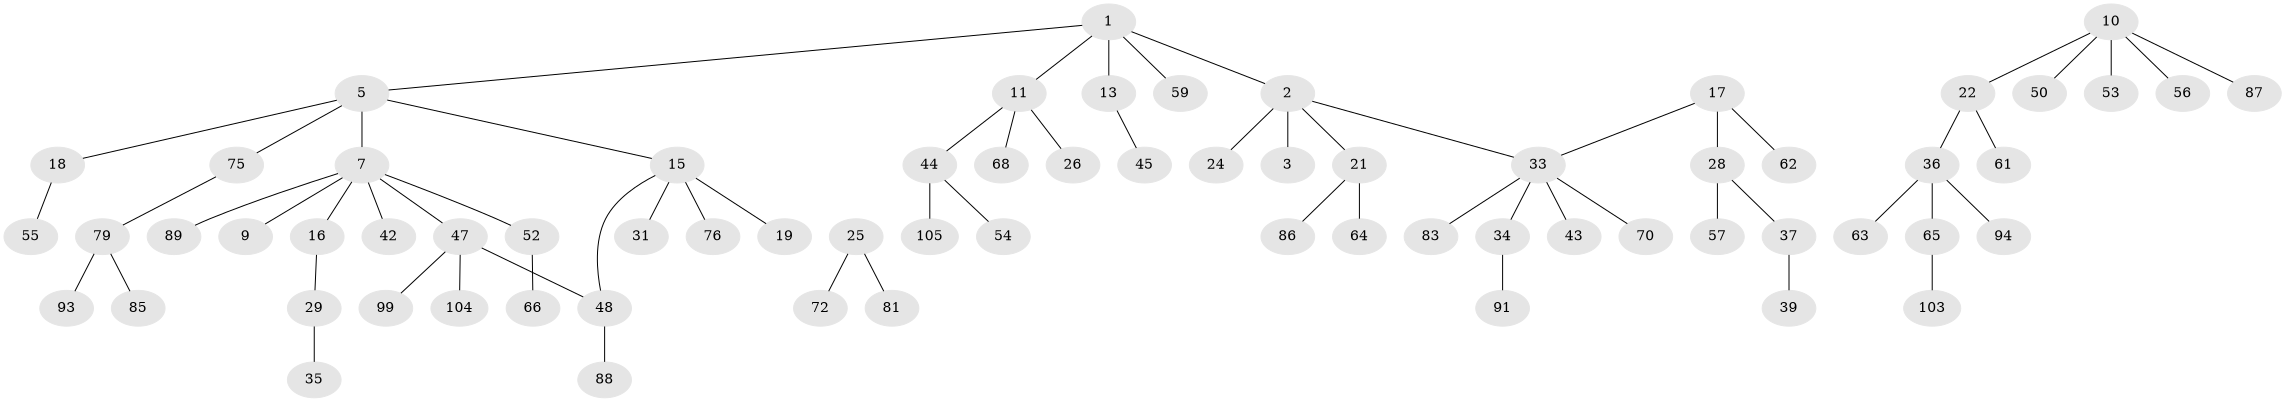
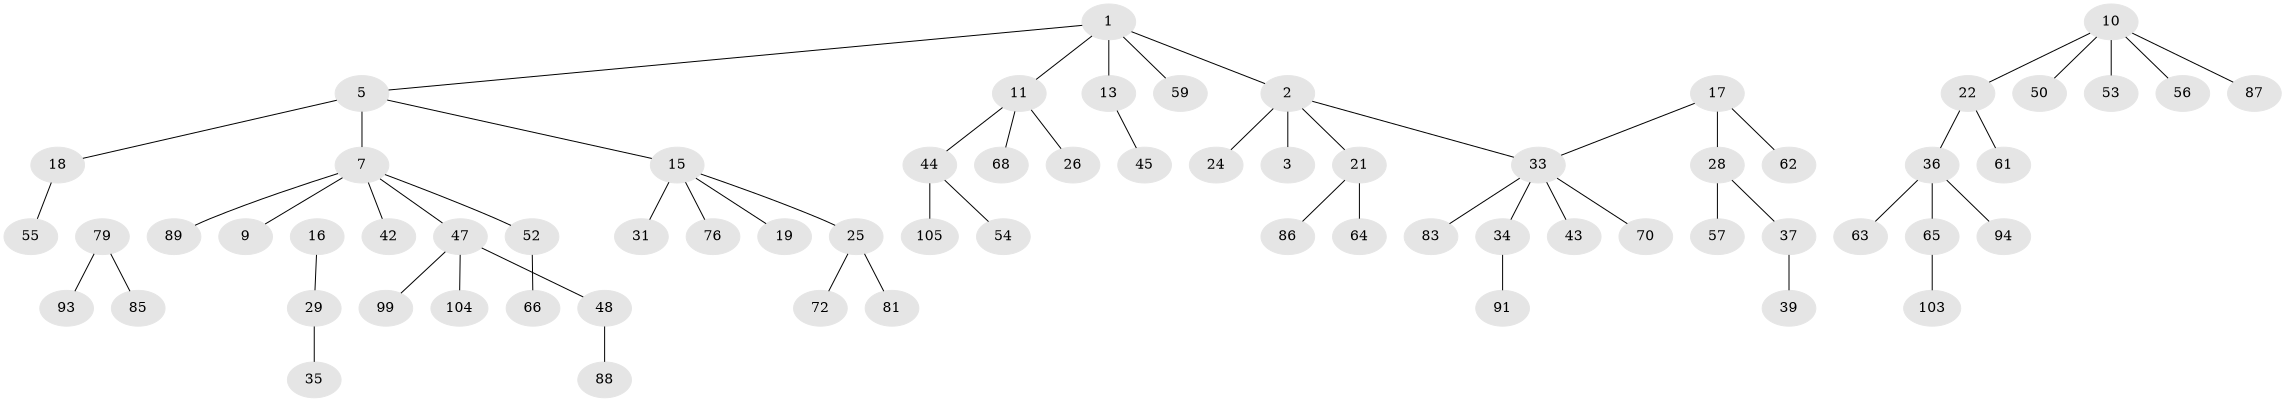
node "75": removed
edge "7" -- "16": removed
edge "15" -- "48": now "15" -- "25"
